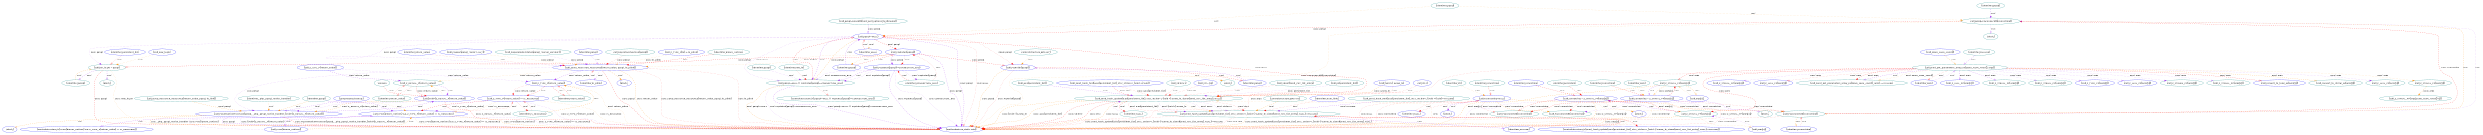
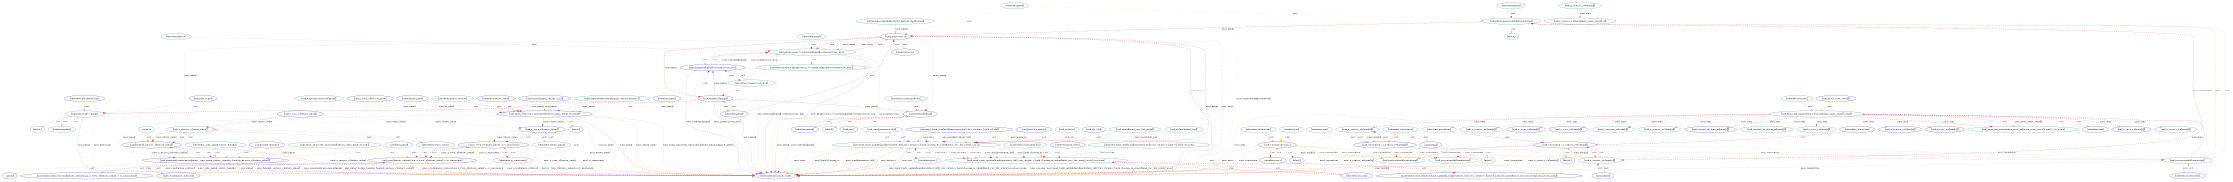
edge "(Call,pgsql==NULL)" -> "(Call,ZEND_REGISTER_RESOURCE(return_value, pgsql, le_plink))": removed, label "DDG: pgsql"
edge "(Call,pgsql==NULL || PQstatus(pgsql)==CONNECTION_BAD)" -> "(Call,PQstatus(pgsql)==CONNECTION_BAD)": added, label "CFG:"
edge "(Call,Z_TYPE_P(le) != le_plink)" -> "(Call,ZEND_REGISTER_RESOURCE(return_value, pgsql, le_plink))": color darkorange -> purple
edge "(Call,PQstatus(pgsql))" -> "(Call,ZEND_REGISTER_RESOURCE(return_value, pgsql, le_plink))": label "DDG: notice" -> "DDG: pgsql"
node "(Call,len_le.ptr = pgsql)": label "(Call,len_le.ptr = pgsql)" -> "(Call,new_le.ptr = pgsql)"
edge "(Call,zend_get_parameters_array_ex(ZEND_NUM_ARGS(), args))" -> "(Call,Z_STRVAL_PP(args[1]))": now "(Call,zend_get_parameters_array_ex(ZEND_NUM_ARGS(), args))" -> "(Identifier,persistent)"
edge "(Call,ZEND_REGISTER_RESOURCE(return_value, pgsql, le_plink))" -> "(Identifier,le_plink)": removed, label "CFG:"
edge "(Call,PQstatus(pgsql)==CONNECTION_BAD)" -> "(Identifier,CONNECTION_BAD)": label "DDG: PQstatus(pgsql)" -> "CFG: "
node "(Call,Z_RESVAL_P(return_value))": label "(Call,Z_RESVAL_P(return_value))" -> "(Call,Z_RESVAL_P(value_value))"
